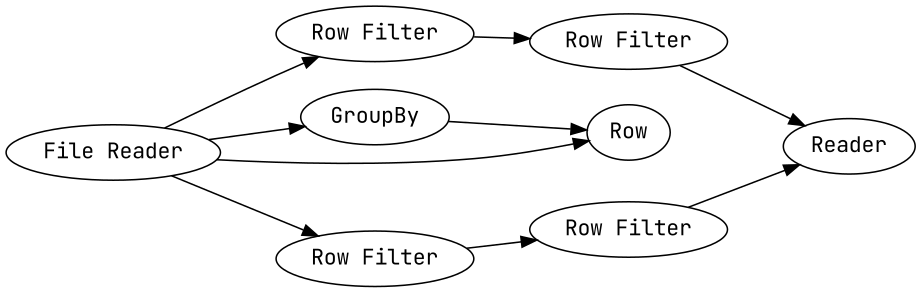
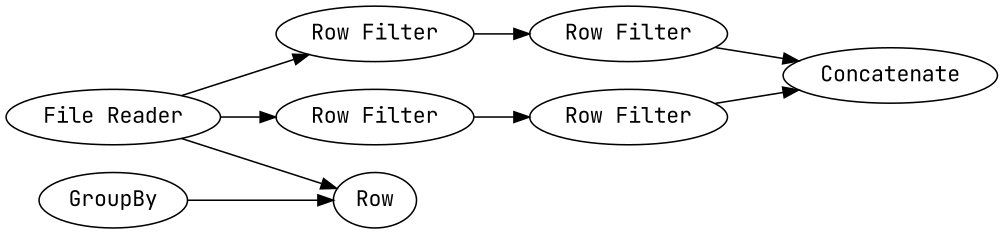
edge "File Reader" -> "GroupBy": removed
node "Reader": label "Reader" -> "Concatenate"
